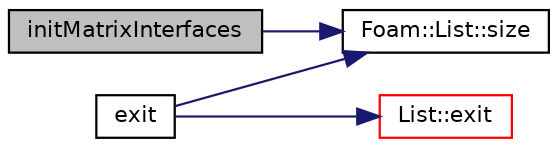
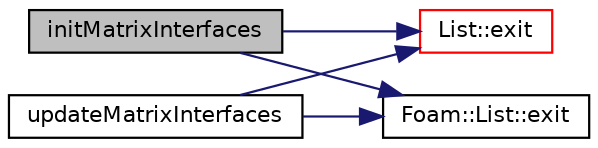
edge "initMatrixInterfaces" -> "List::exit": added
node "Foam::List::size": label "Foam::List::size" -> "Foam::List::exit"
node "exit": label "exit" -> "updateMatrixInterfaces"
